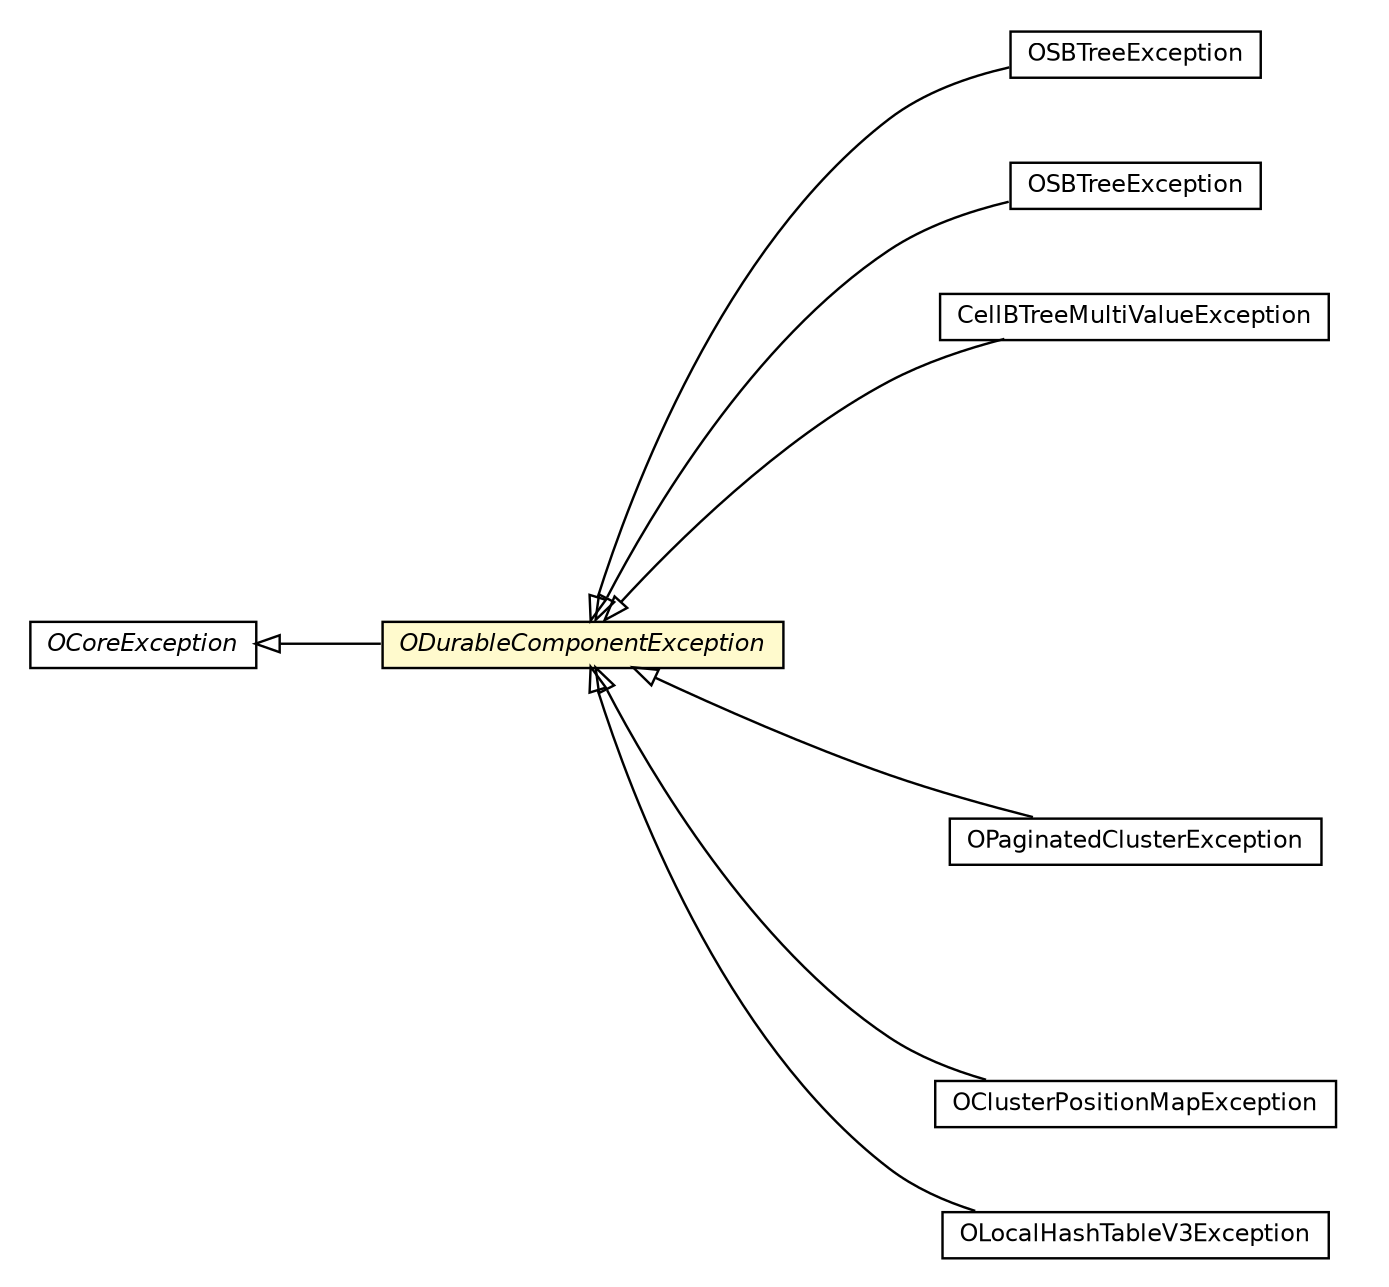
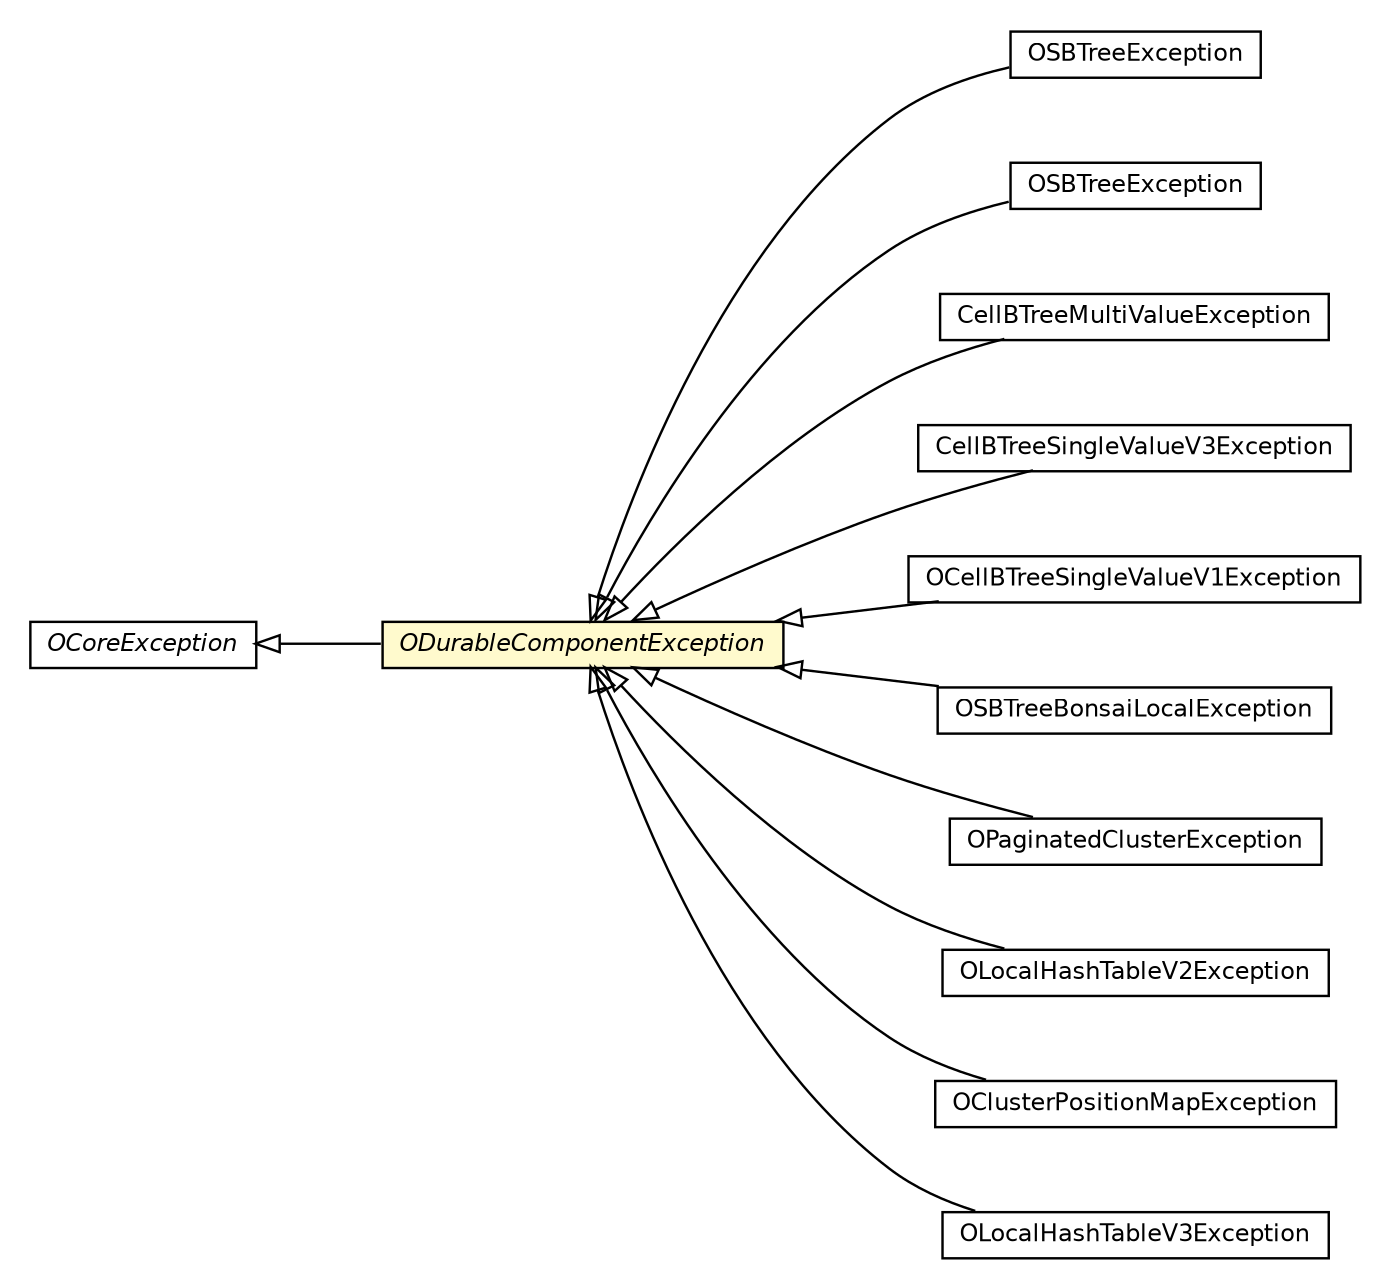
node "CellBTreeSingleValueV3Exception": added
node "OCellBTreeSingleValueV1Exception": added
node "OSBTreeBonsaiLocalException": added
node "OLocalHashTableV2Exception": added
